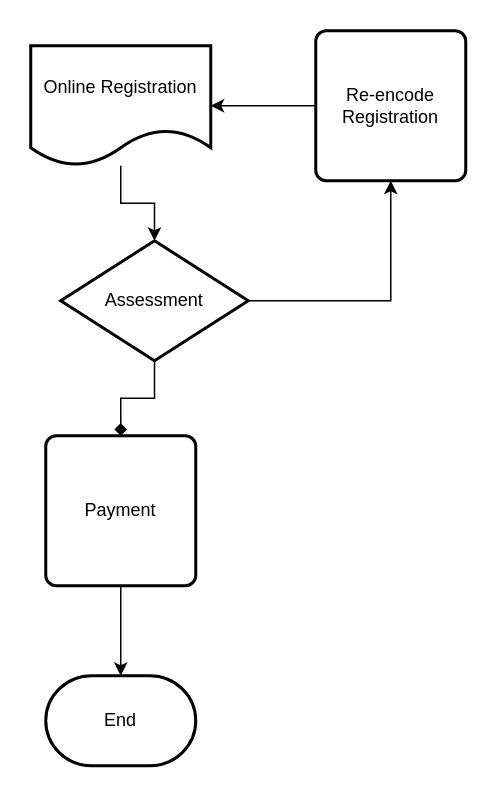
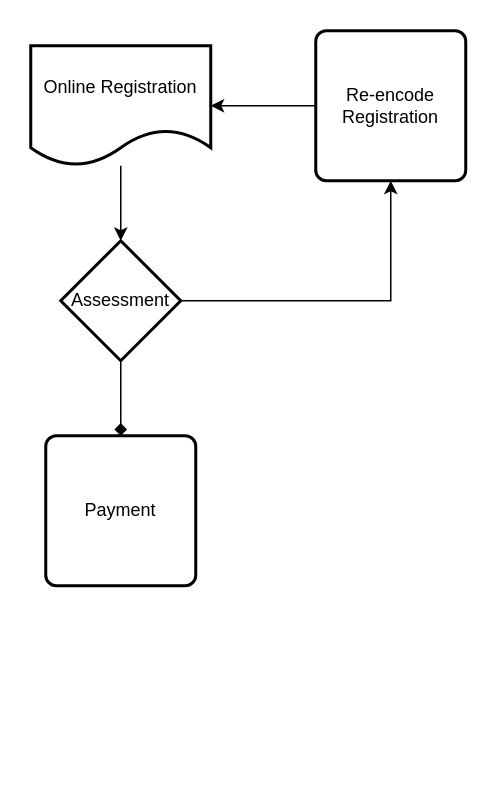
node "Assessment": size 188x120 -> 120x120
edge "Payment" -> "End": removed
node "End": removed
